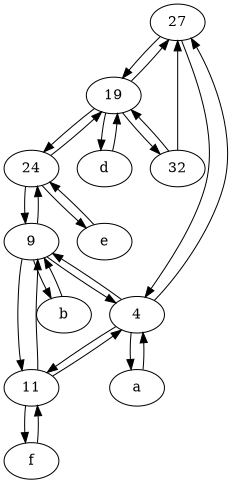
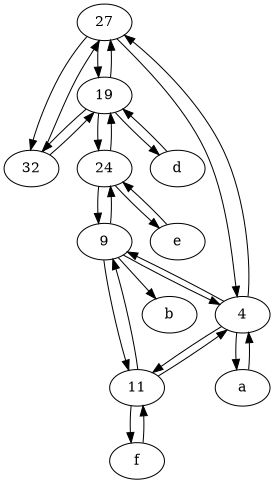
edge "27" -> "32": added
edge "b" -> "9": removed
